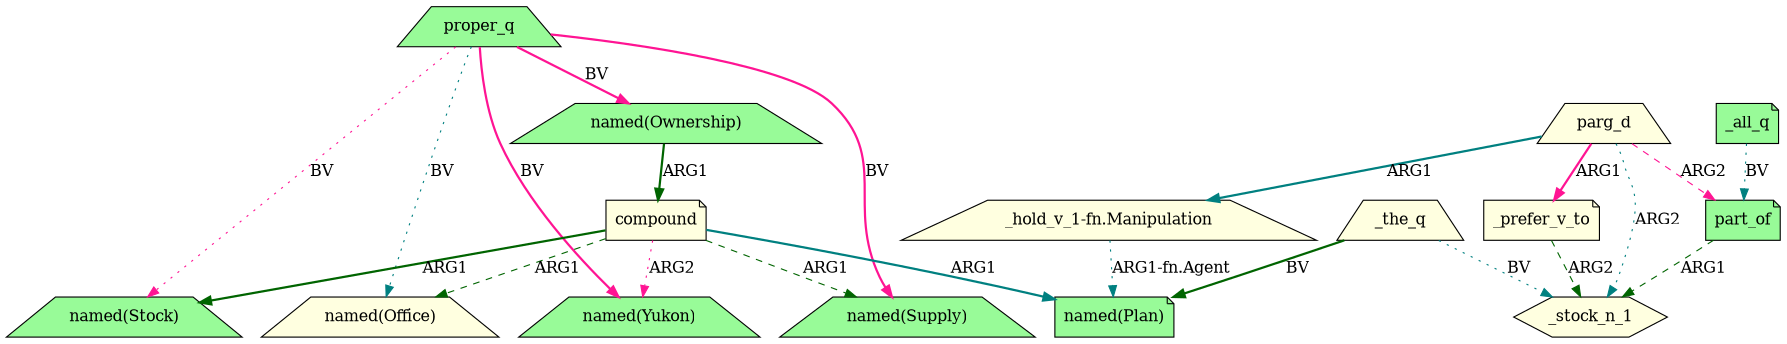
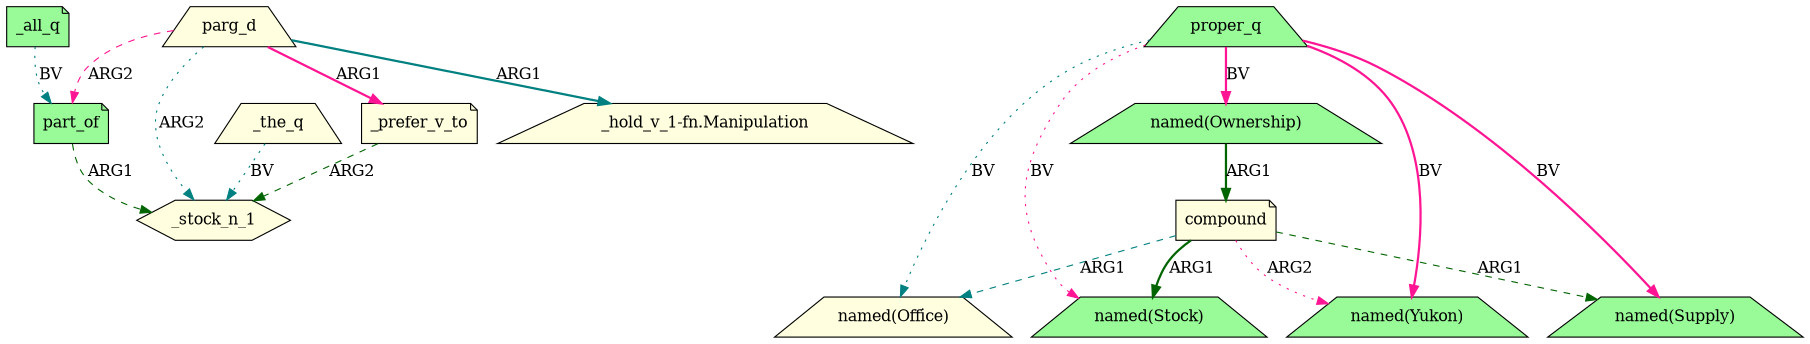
edge "compound" -> "named(Office)": color darkgreen -> teal
node "named(Plan)": removed
